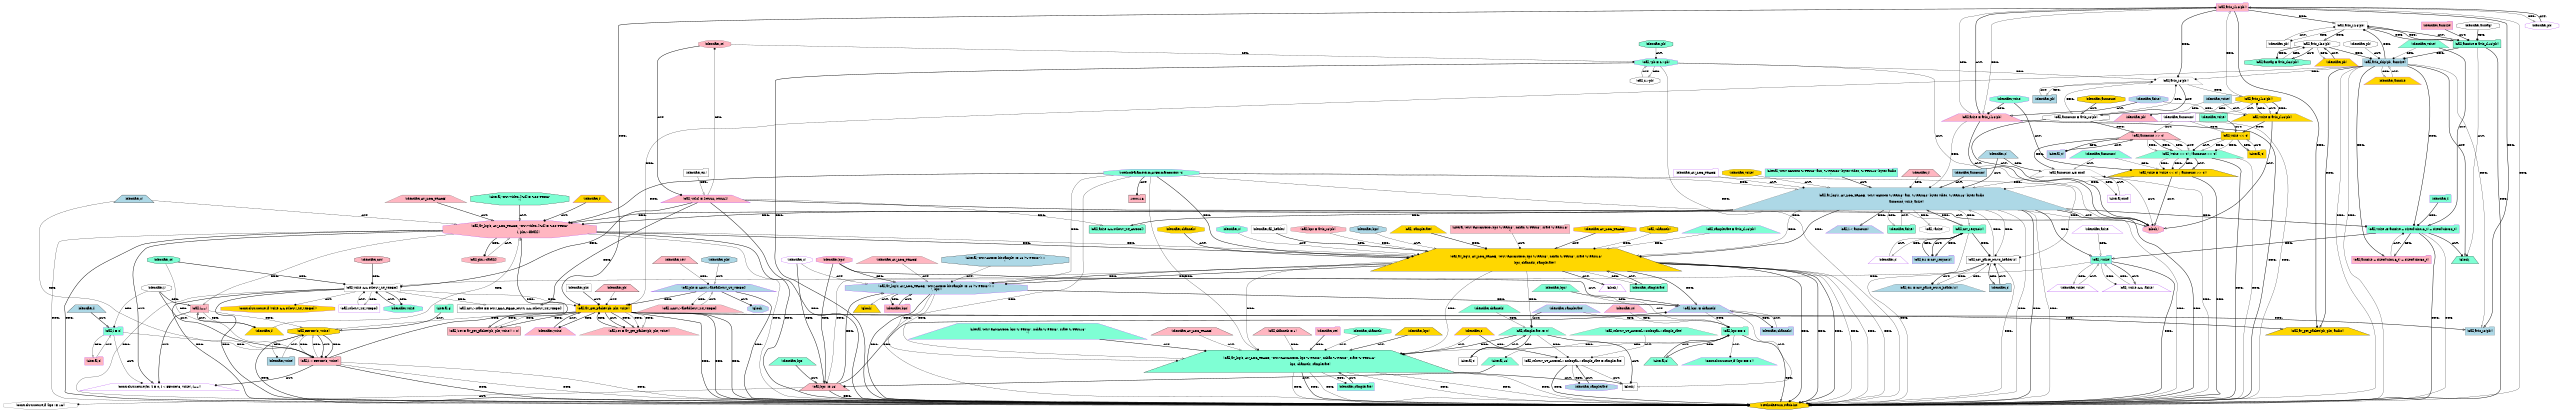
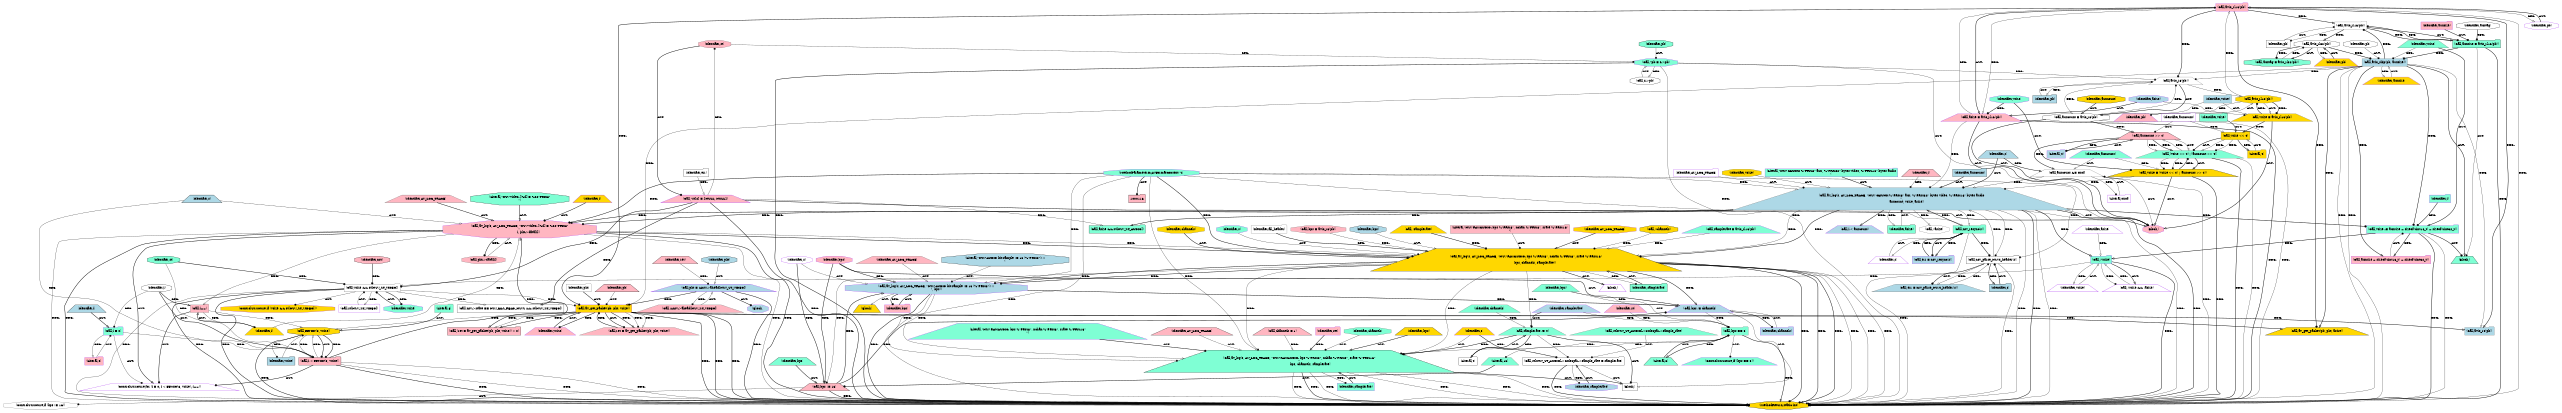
node "(Call,av_get_packet(pb, pkt, audio))": label "(Call,av_get_packet(pb, pkt, audio))" -> "(Call,av_get_packet(pb, pkt, asize))"
edge "(Literal,0)" -> "(Call,i = 0)": arrowhead onormal -> dot
edge "(Call,bps == 8)" -> "(MethodReturn,static int)": label "CFG: " -> "DDG: "
